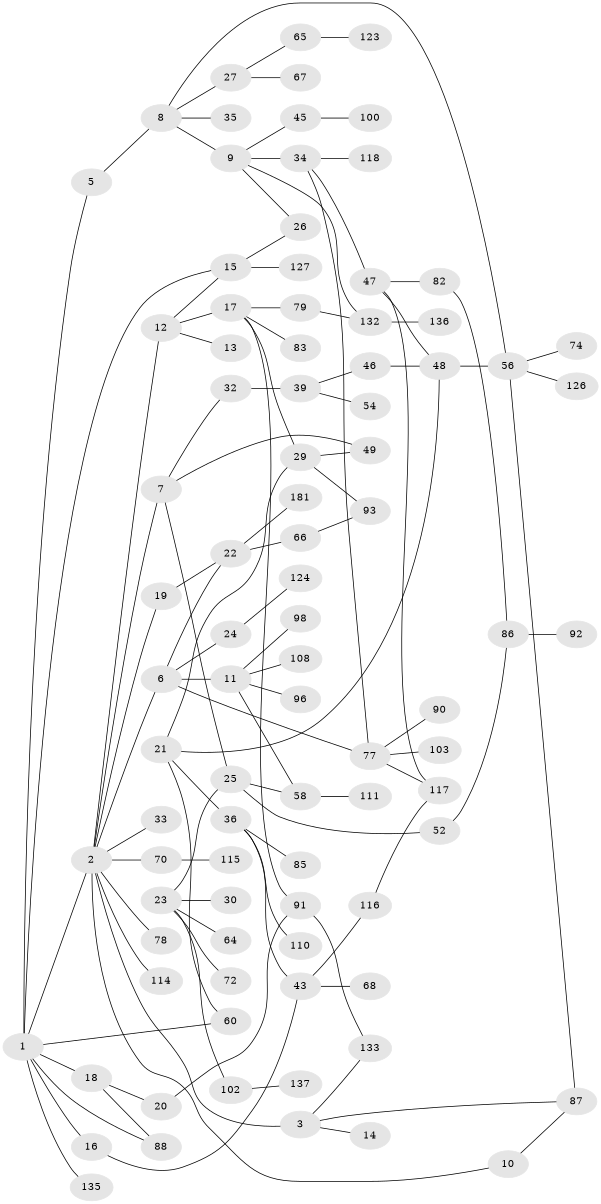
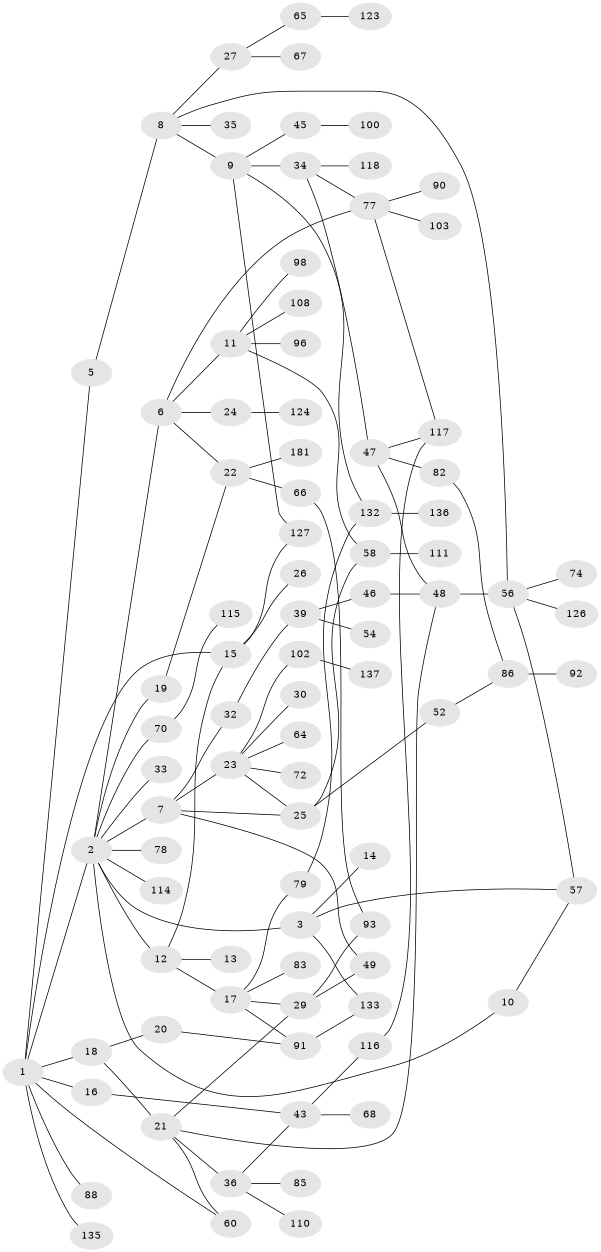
edge "9" -- "26": now "9" -- "127"
edge "23" -- "7": added
node "87": label "87" -> "57"
edge "18" -- "88": now "18" -- "21"
